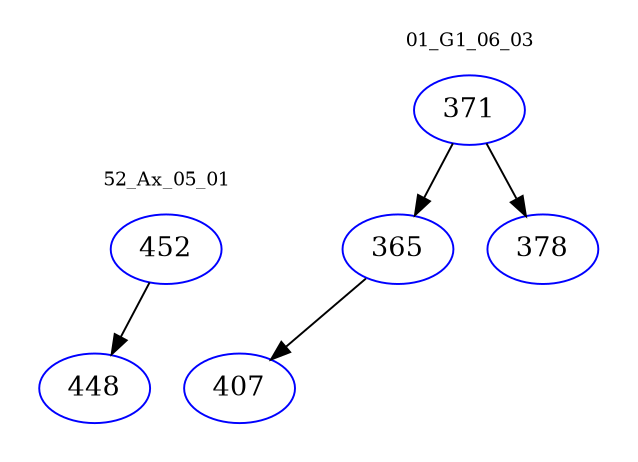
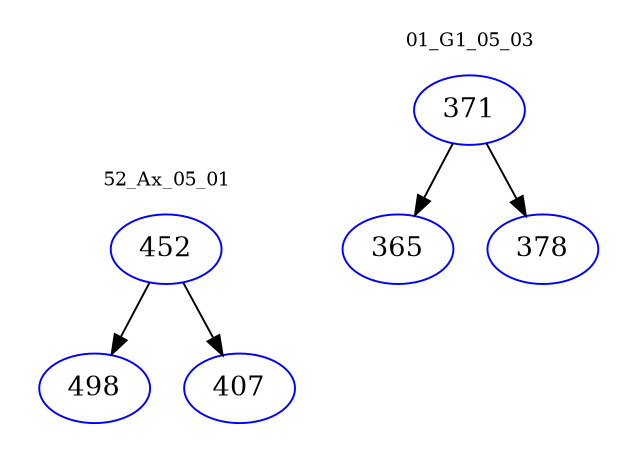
cluster "01_G1_06_03": label "01_G1_06_03" -> "01_G1_05_03"
edge "365" -> "407": now "452" -> "407"
node "448": label "448" -> "498"
